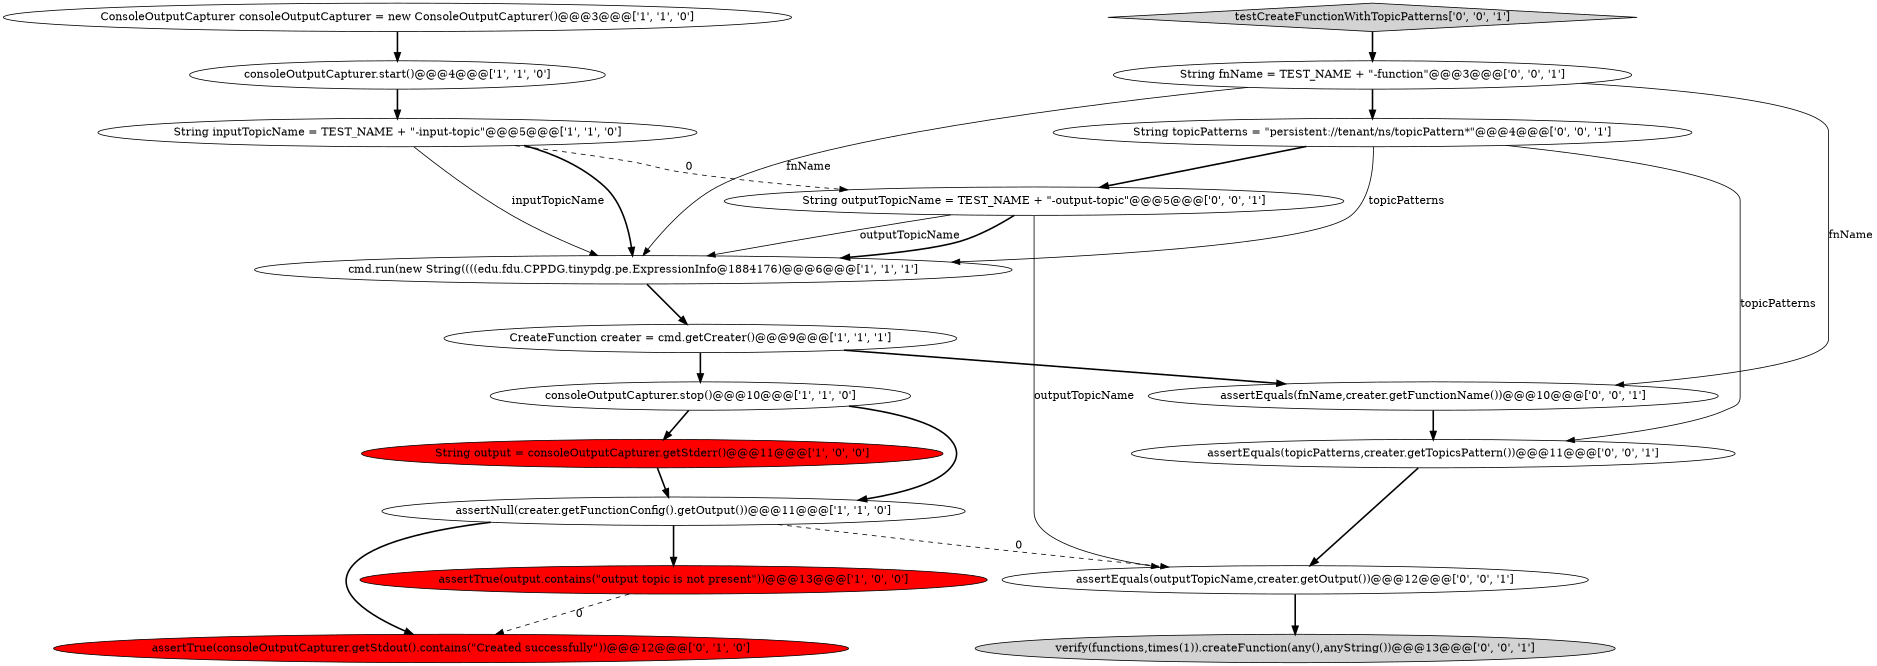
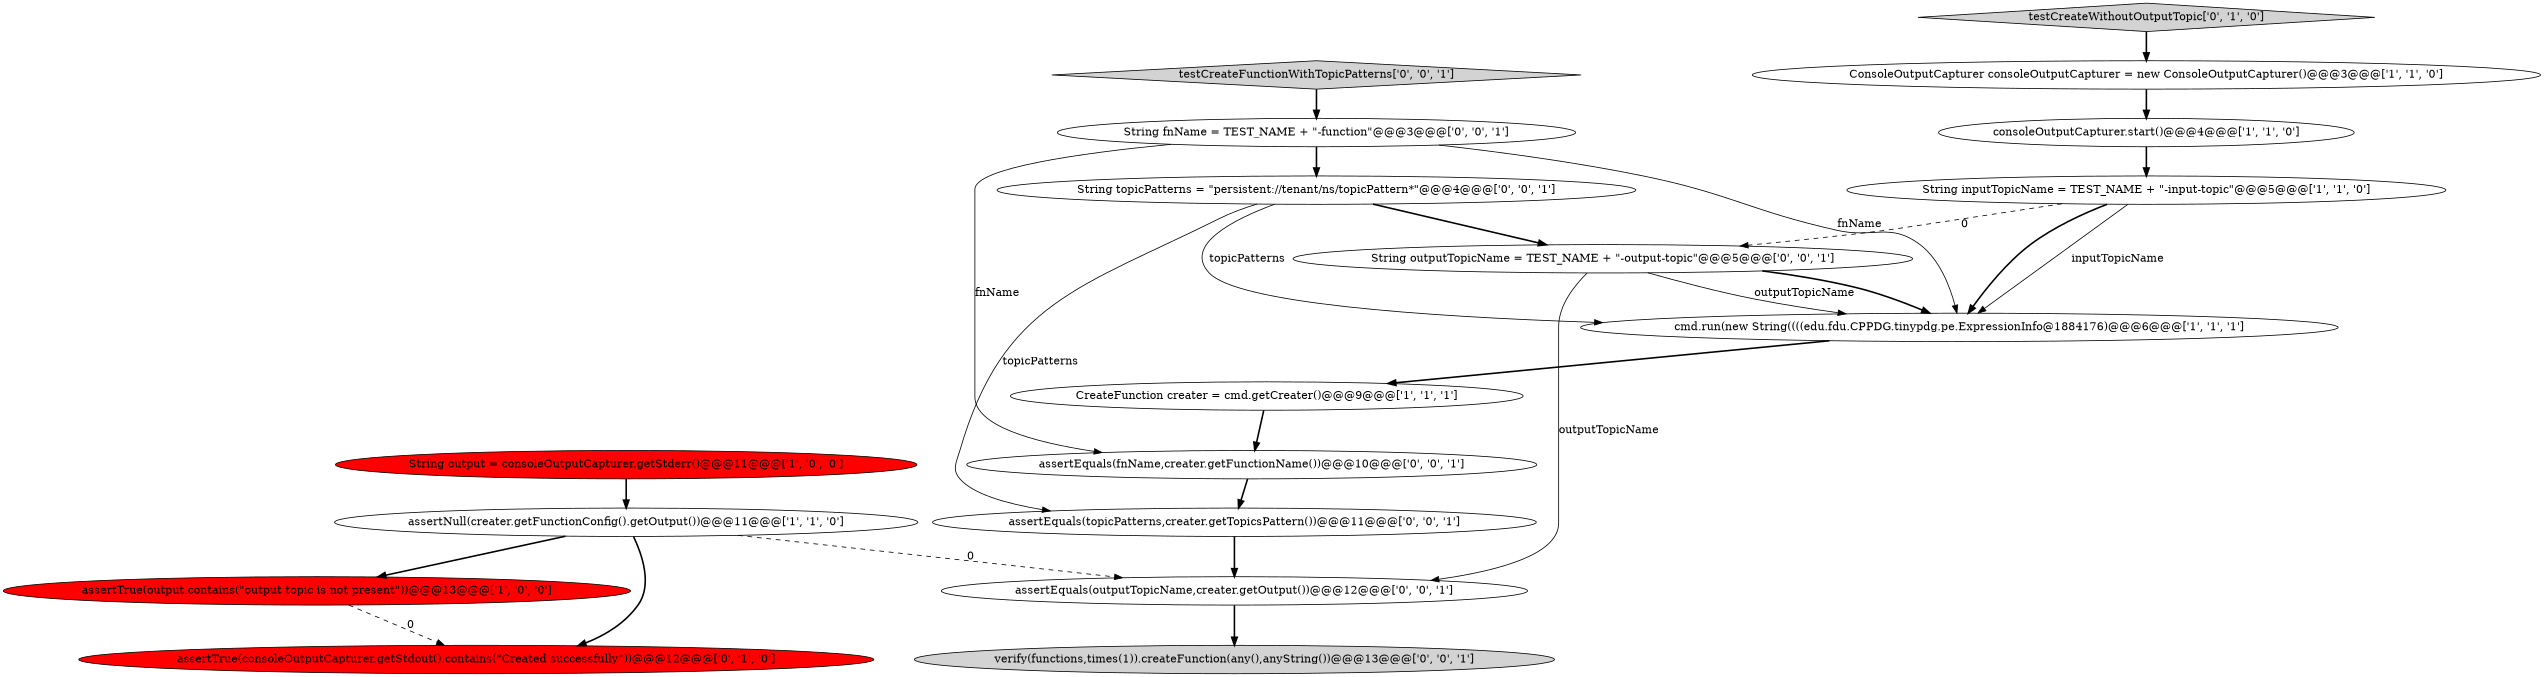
node "testCreateWithoutOutputTopic['0', '1', '0']": added
node "consoleOutputCapturer.stop()@@@10@@@['1', '1', '0']": removed
